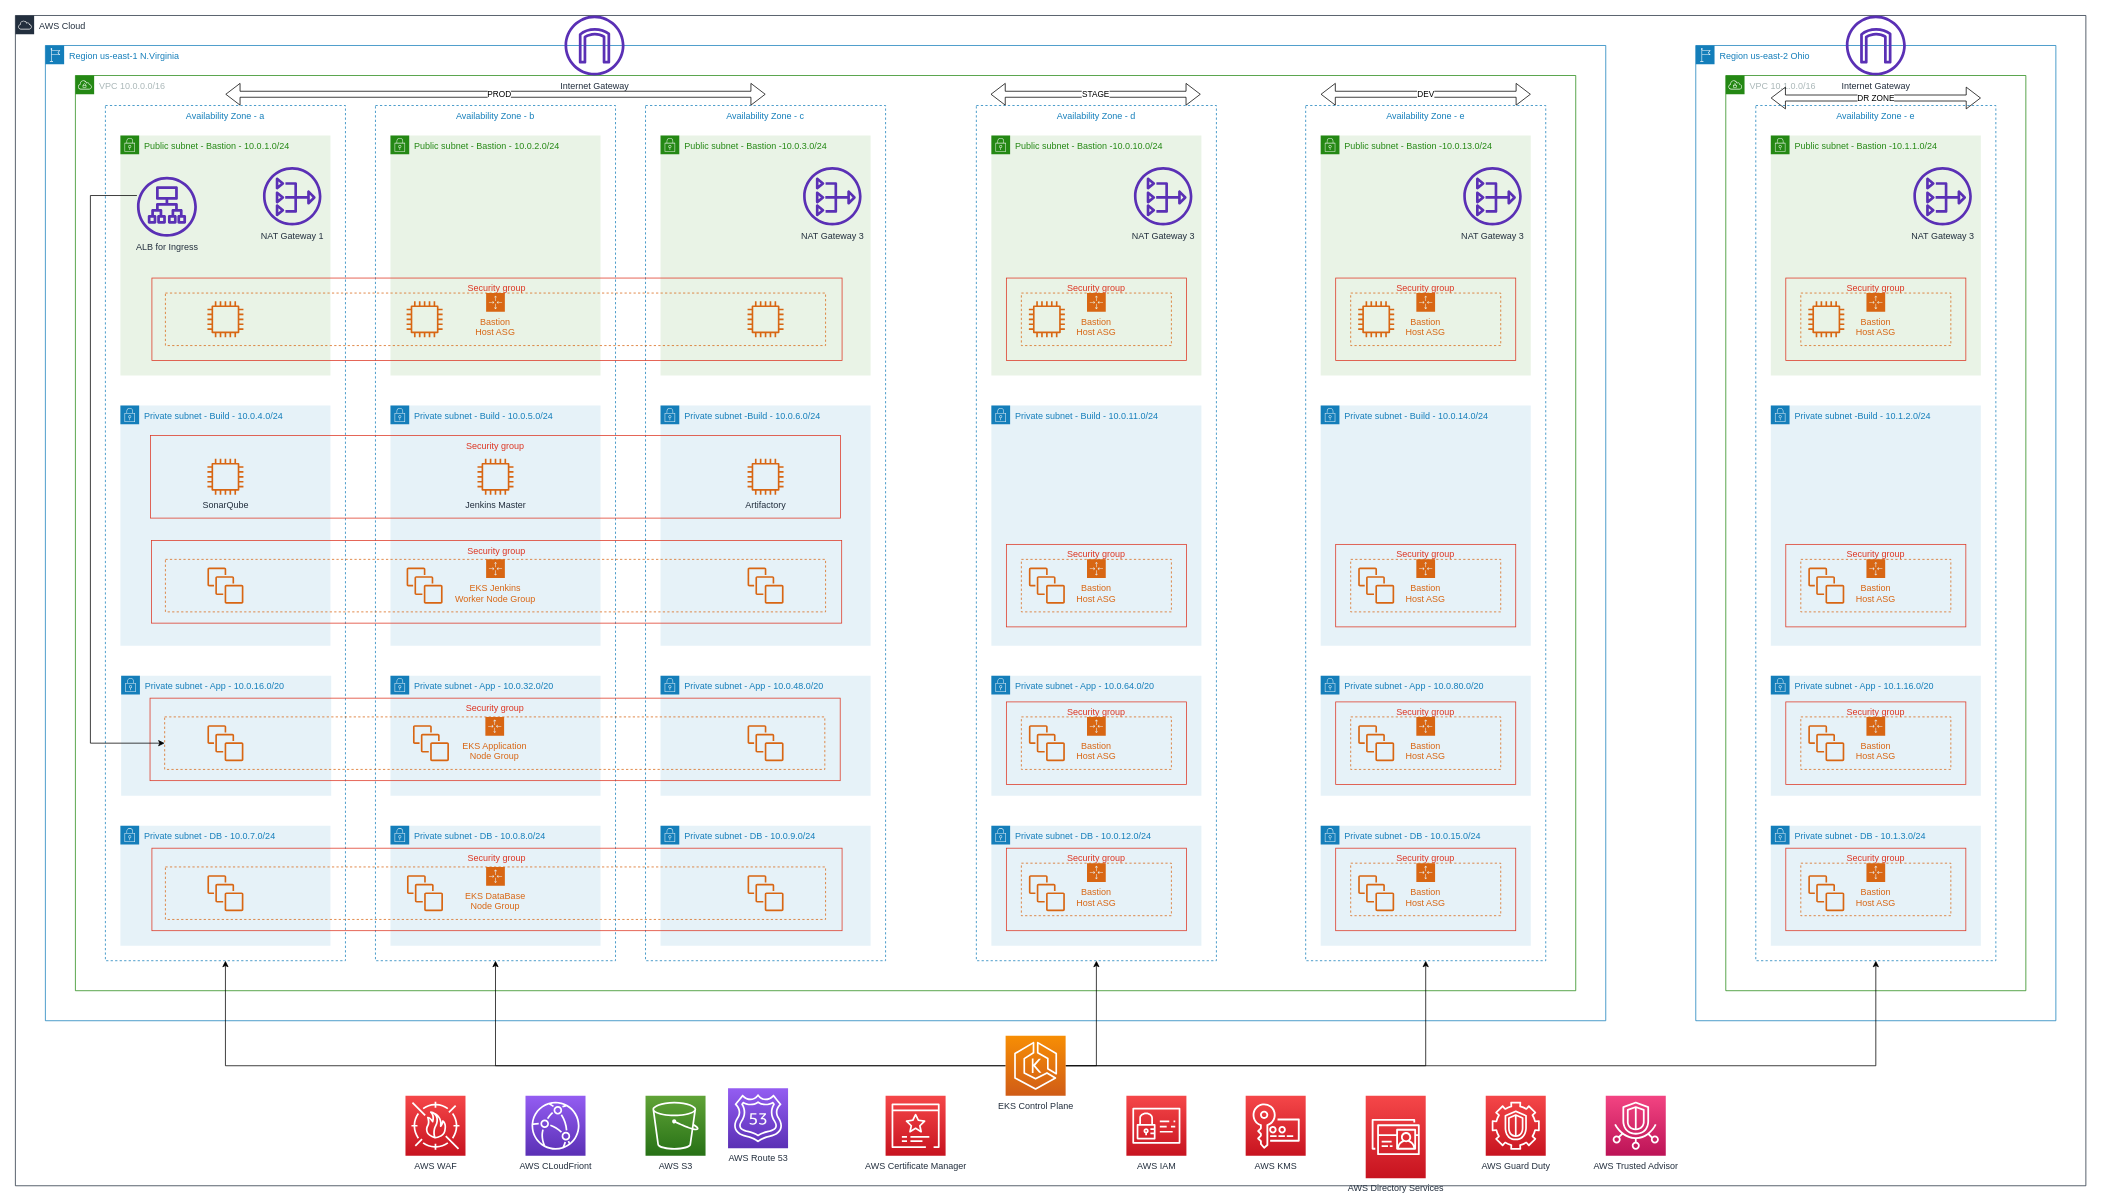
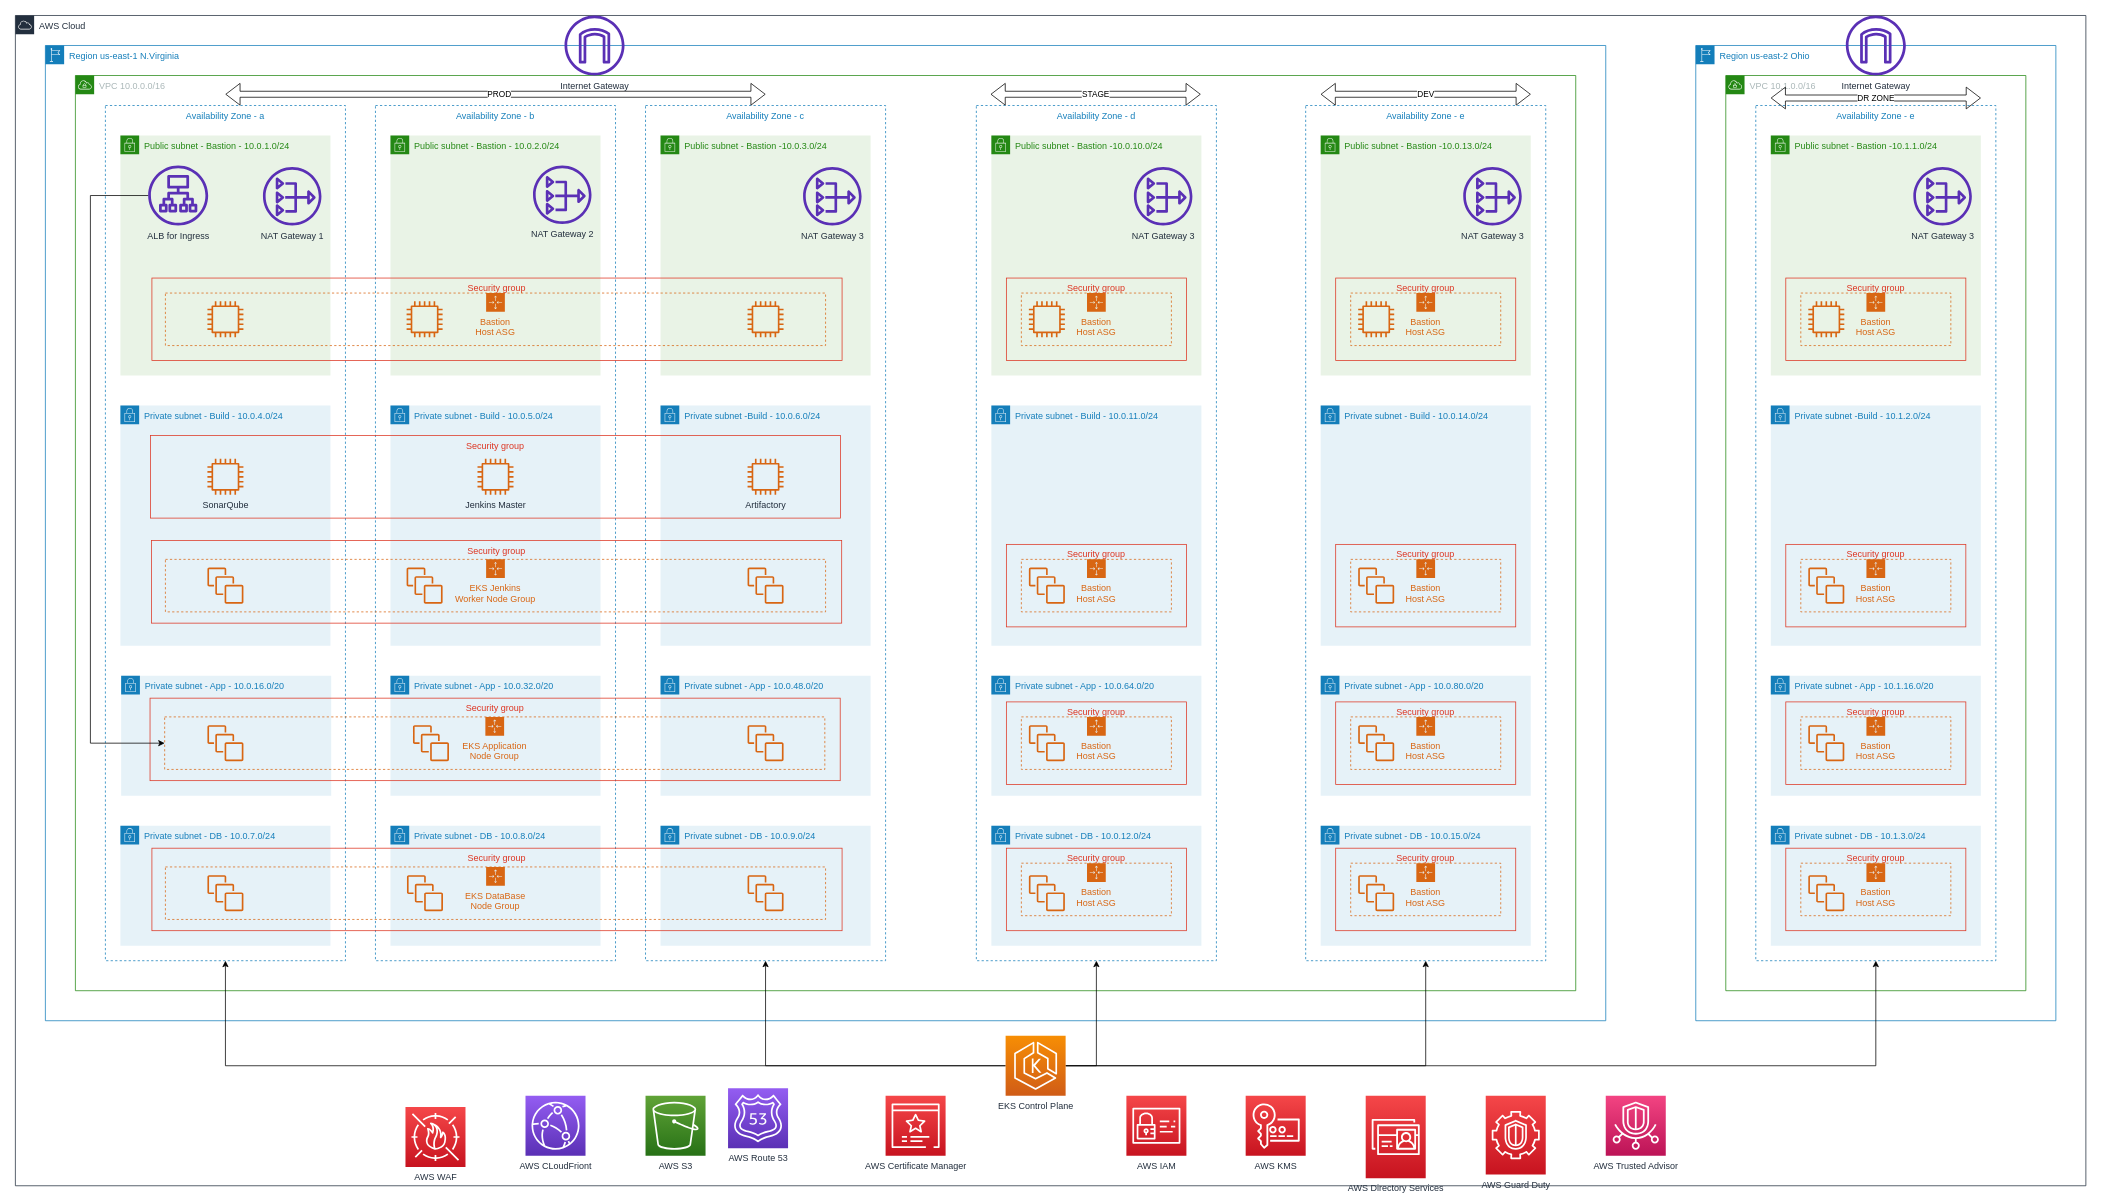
node "NAT Gateway 2": added
node "ALB for Ingress": moved (167, 207) -> (178, 195)
edge "EKS Control Plane" -> "Availability Zone - b": removed
edge "EKS Control Plane" -> "Availability Zone - c": added
node "AWS WAF": moved (435, 1125) -> (435, 1137)
node "AWS Guard Duty": size 60x60 -> 60x79
